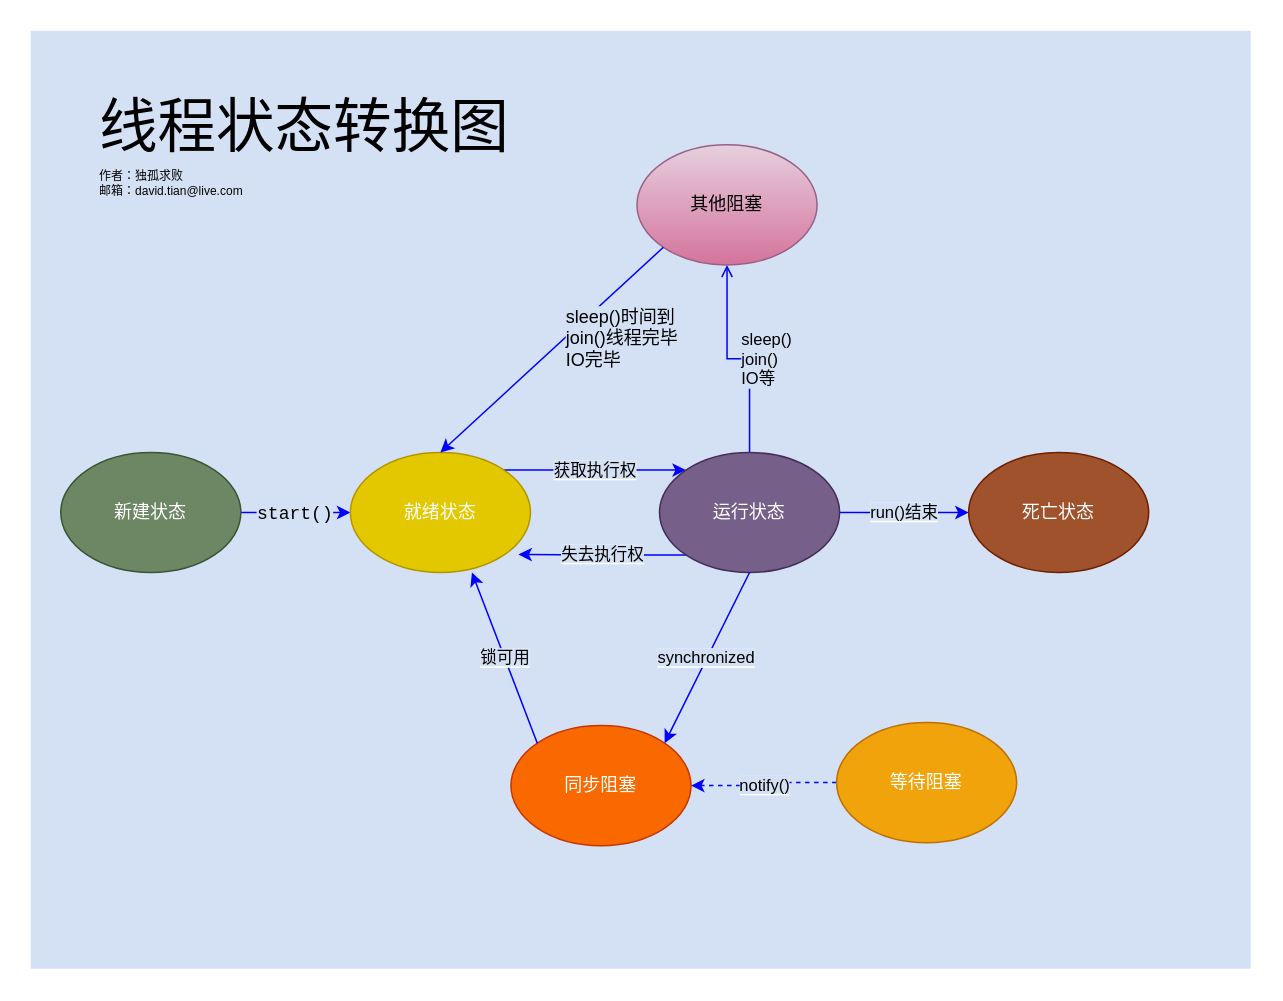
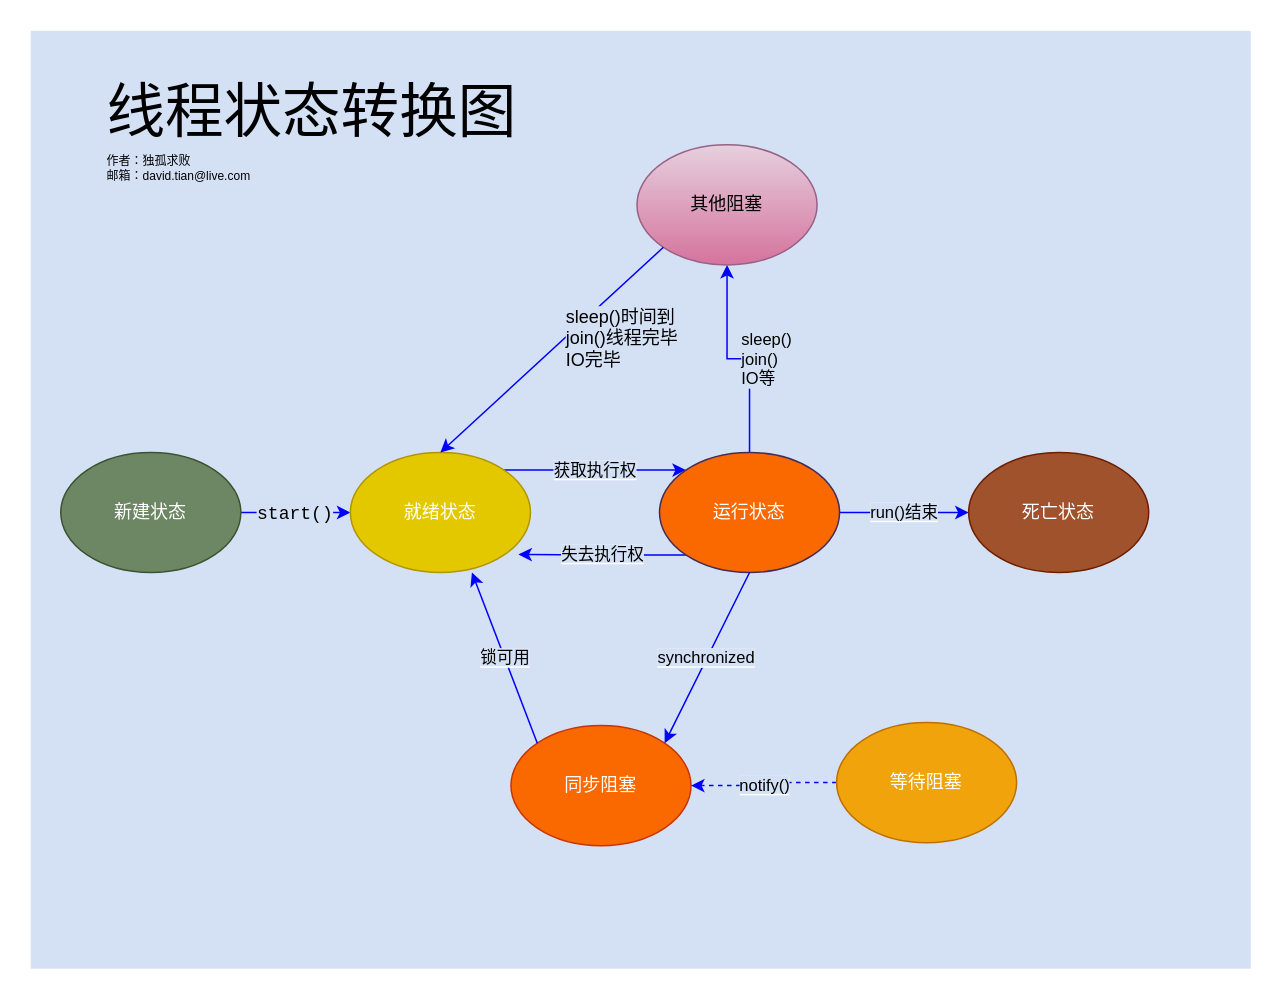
node "线程状态转换图 作者：独孤求败 邮箱：david.tian@live.com": moved (305, 146) -> (312, 131)
edge "运行状态" -> "其他阻塞": arrowhead open -> classic
node "运行状态": fillcolor #76608a -> #fa6800
